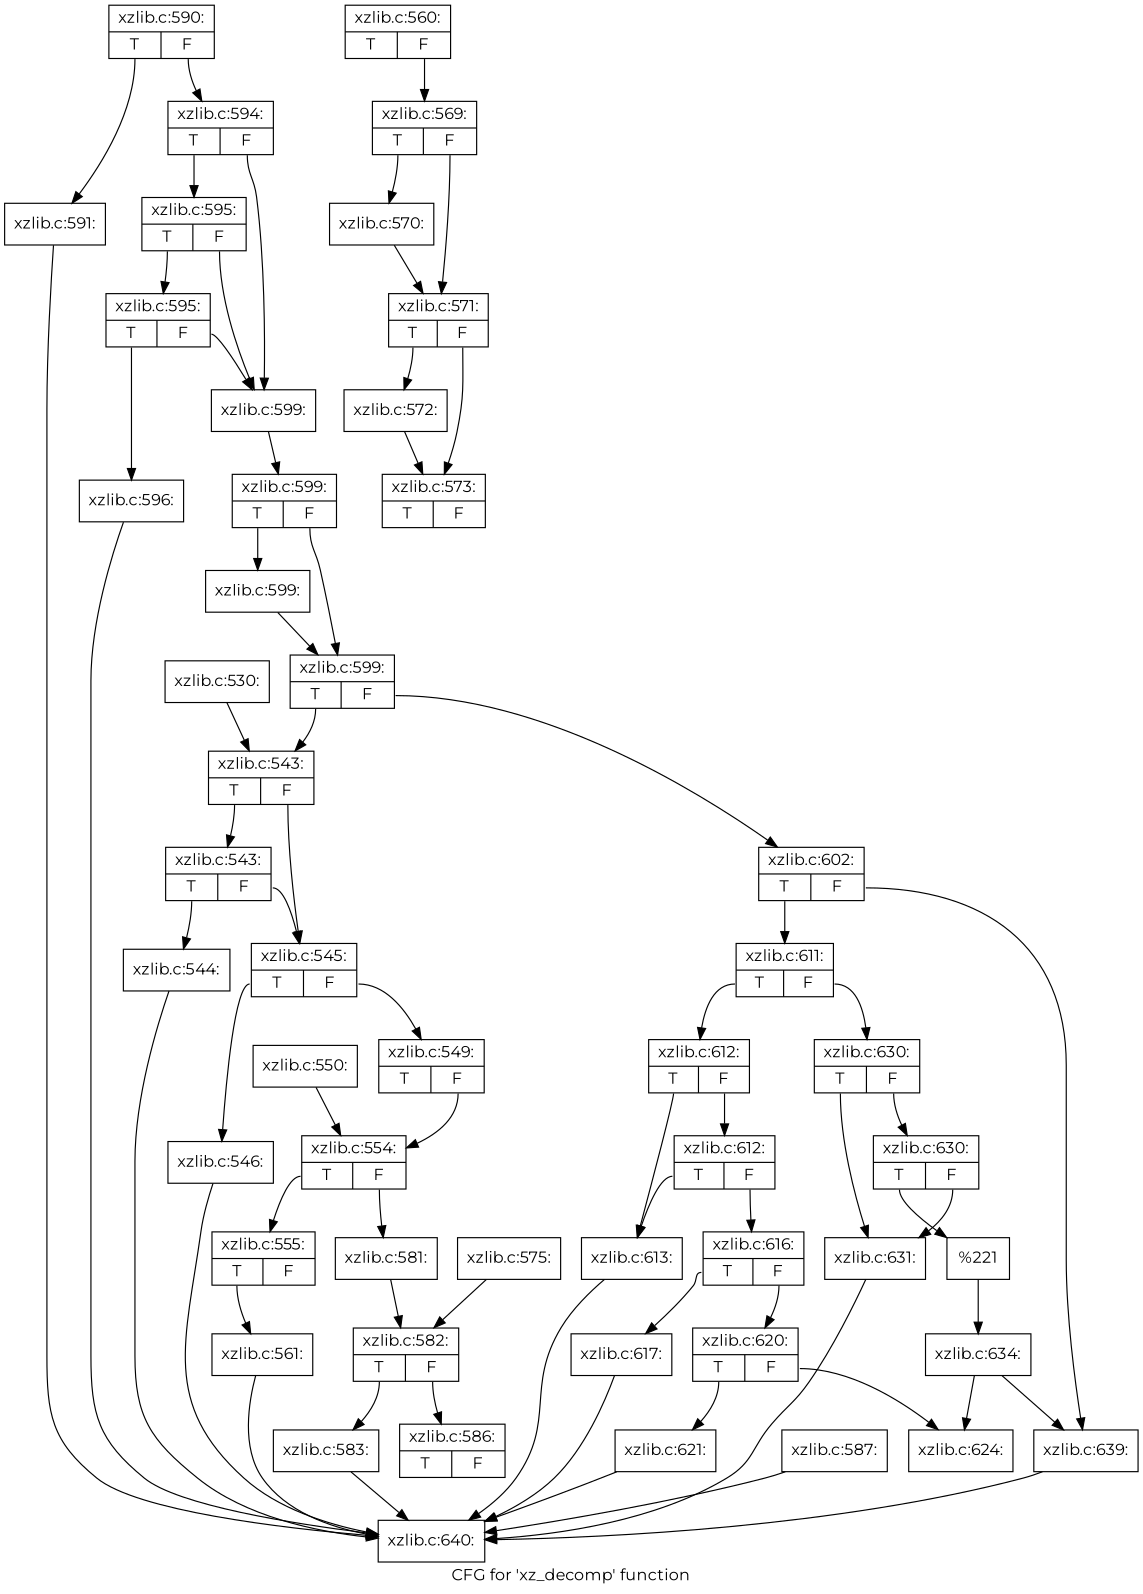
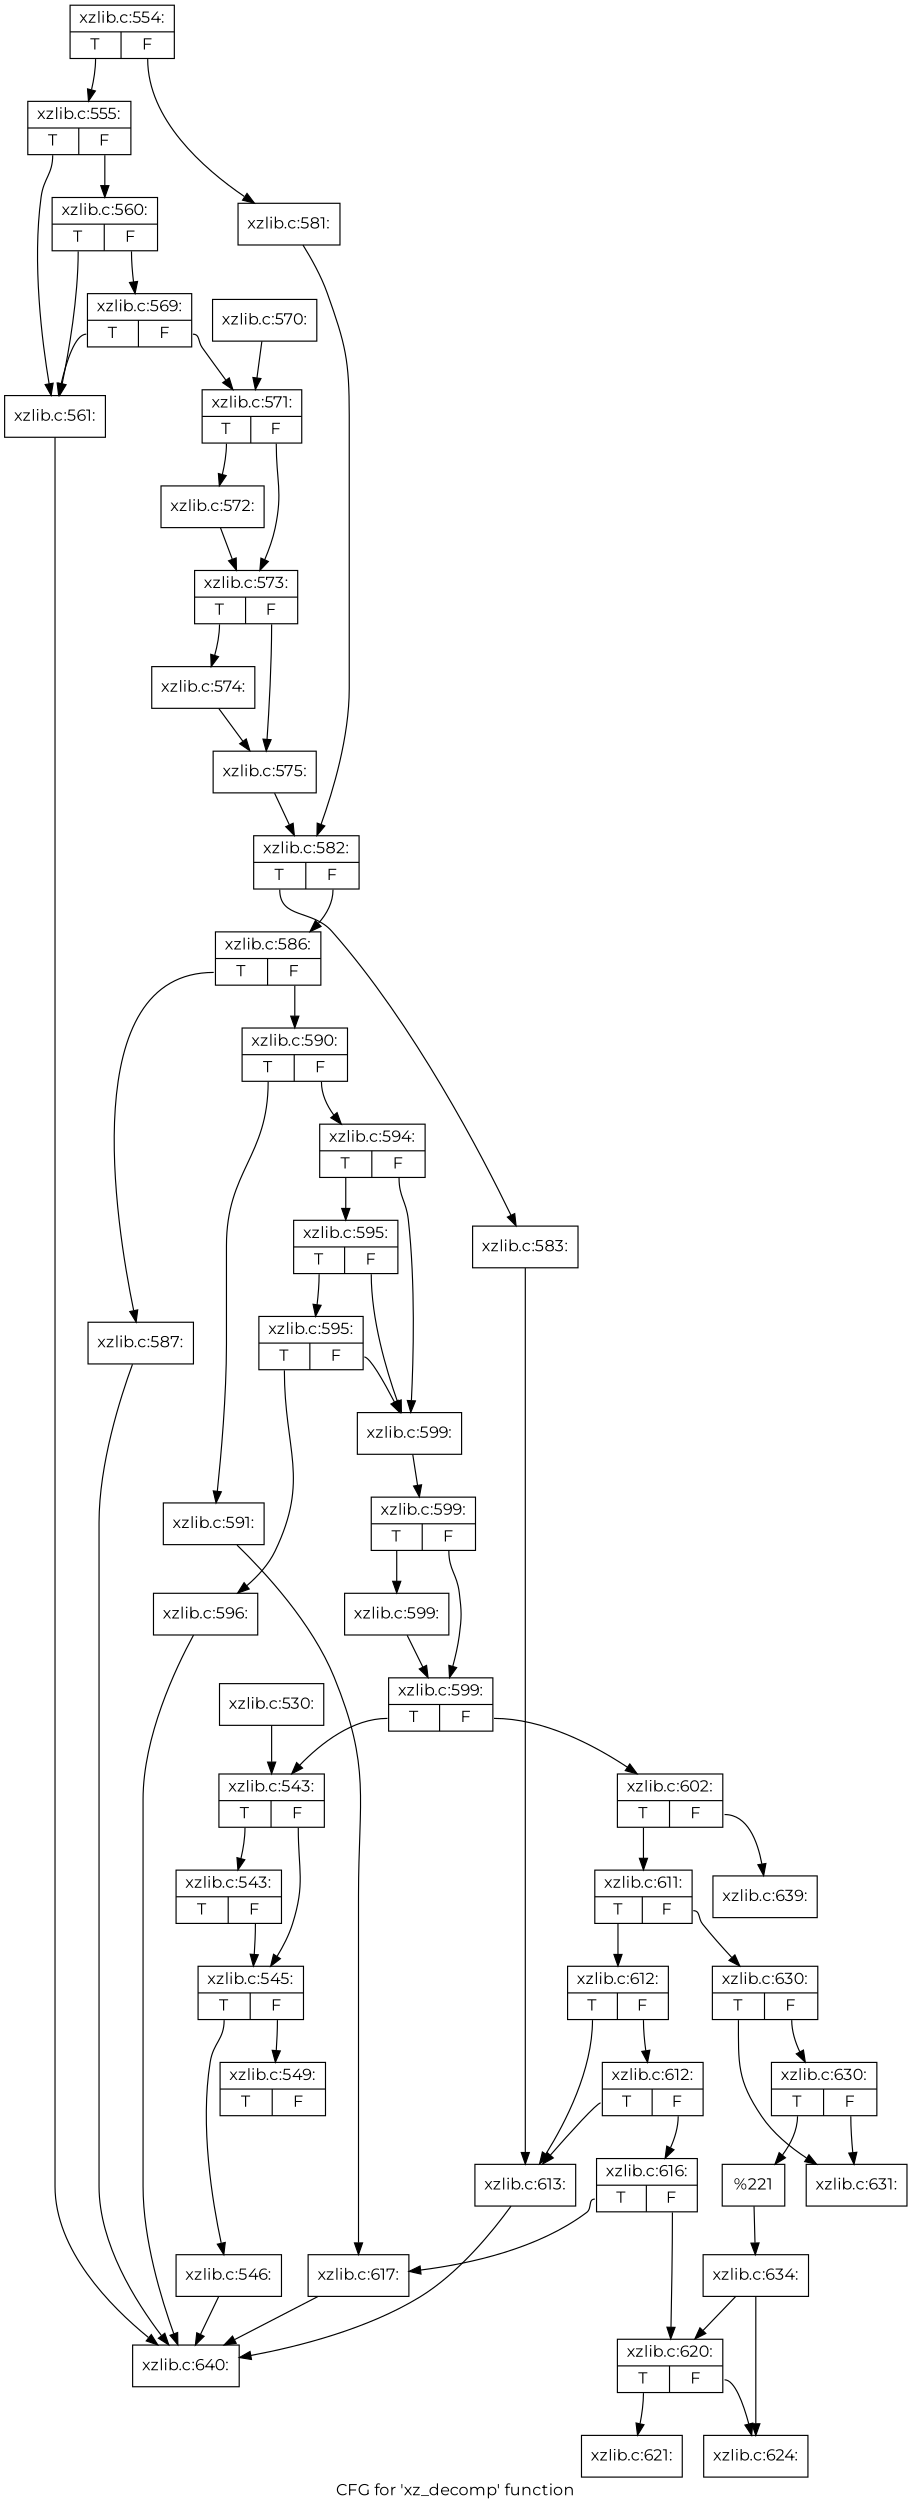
edge "xzlib.c:555:" -> "xzlib.c:560:": added
edge "xzlib.c:569:" -> "xzlib.c:570:": now "xzlib.c:569:" -> "xzlib.c:561:"
edge "xzlib.c:560:" -> "xzlib.c:561:": added
edge "xzlib.c:573:" -> "xzlib.c:575:": added
node "xzlib.c:574:": added
node "xzlib.c:544:": removed
edge "xzlib.c:586:" -> "xzlib.c:590:": added
edge "xzlib.c:591:" -> "xzlib.c:640:": now "xzlib.c:591:" -> "xzlib.c:617:"
node "xzlib.c:550:": removed
edge "xzlib.c:586:" -> "xzlib.c:587:": added
edge "xzlib.c:549:" -> "xzlib.c:554:": removed
edge "xzlib.c:634:" -> "xzlib.c:639:": now "xzlib.c:634:" -> "xzlib.c:620:"
edge "xzlib.c:631:" -> "xzlib.c:640:": removed
edge "xzlib.c:583:" -> "xzlib.c:640:": now "xzlib.c:583:" -> "xzlib.c:613:"
edge "xzlib.c:621:" -> "xzlib.c:640:": removed
edge "xzlib.c:639:" -> "xzlib.c:640:": removed
